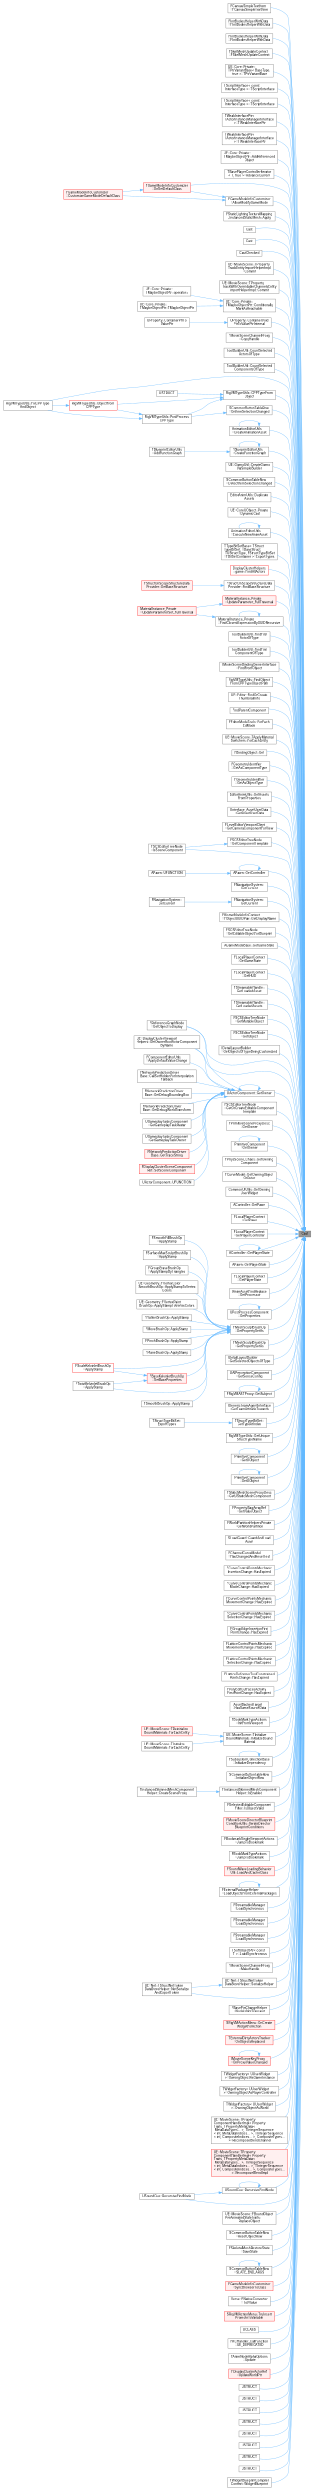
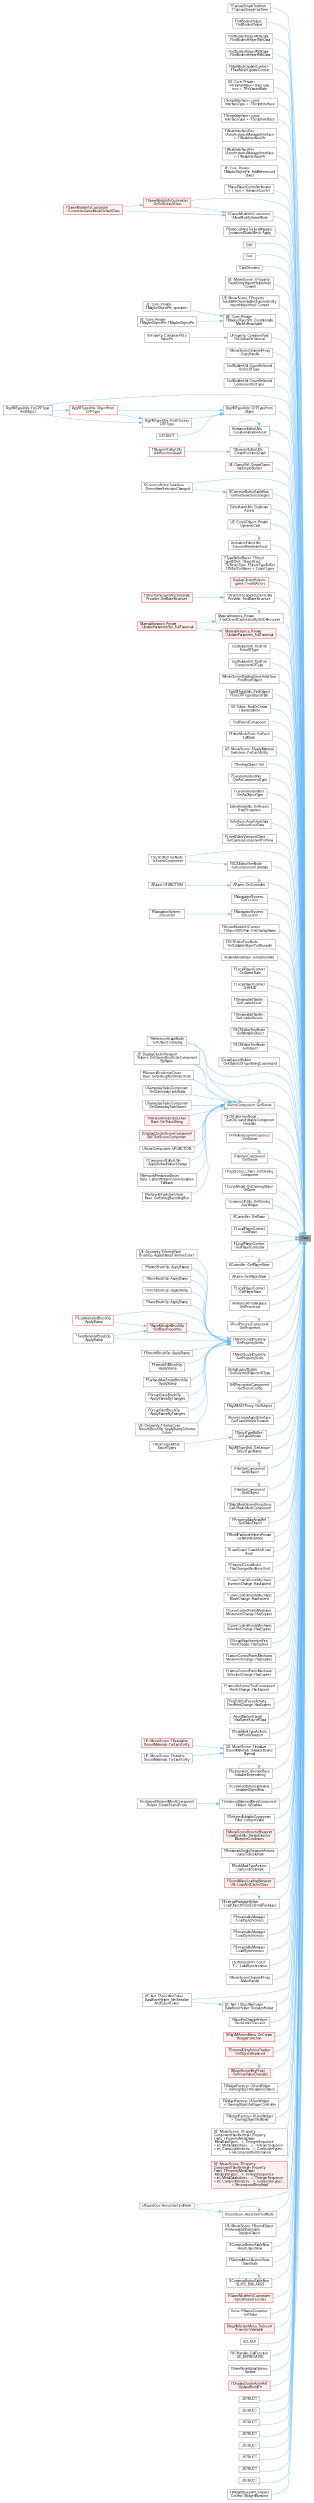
node "FInitBodiesHelper:: FInitBodiesHelper": added
edge "RigVMTypeUtils::PostProcess CPPType" -> "SCommonButtonTableRow ::OnItemSelectionChanged": now "SCommonButtonTableRow ::DetectItemSelectionChanged" -> "SCommonButtonTableRow ::OnItemSelectionChanged"
node "FBlueprintEditorUtils ::AddFunctionGraph": color grey40 -> red
node "FGroupPaintBrushOp ::ApplyStampByTriangles": added
